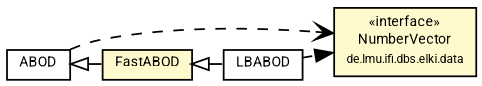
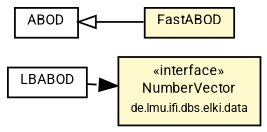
edge "ABOD" -> "NumberVector": removed
edge "LBABOD" -> "FastABOD": removed
